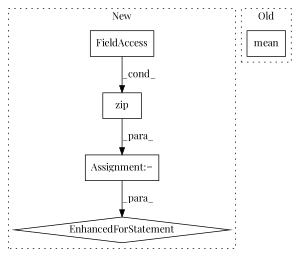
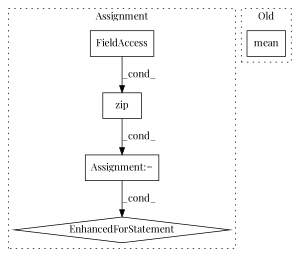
cluster "New": label "New" -> "Assignment"
edge "zip" -> "Assignment:=": label "_para_" -> "_cond_"
edge "Assignment:=" -> "EnhancedForStatement": label "_para_" -> "_cond_"
